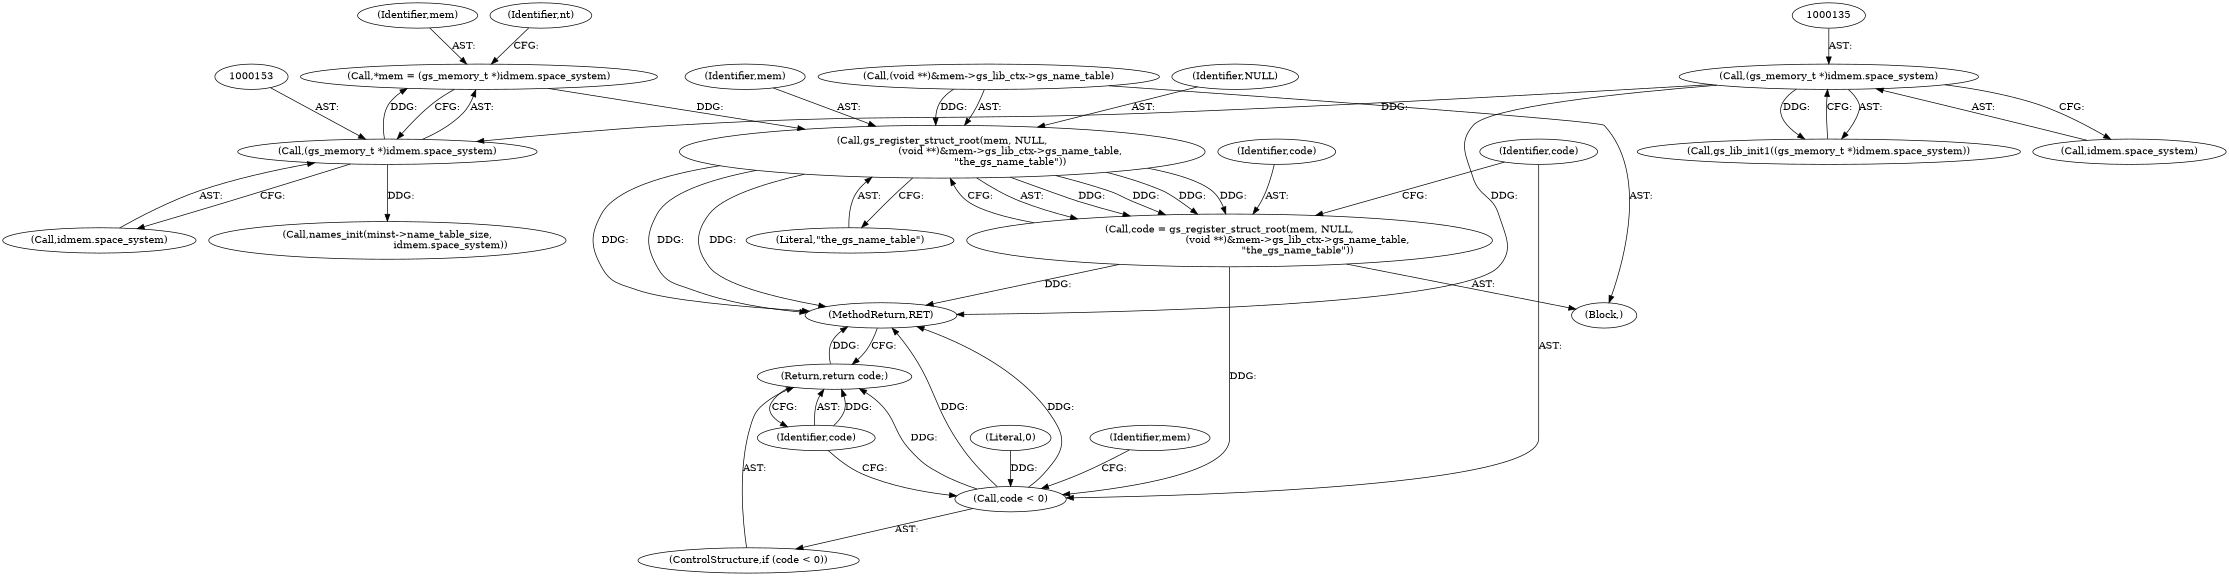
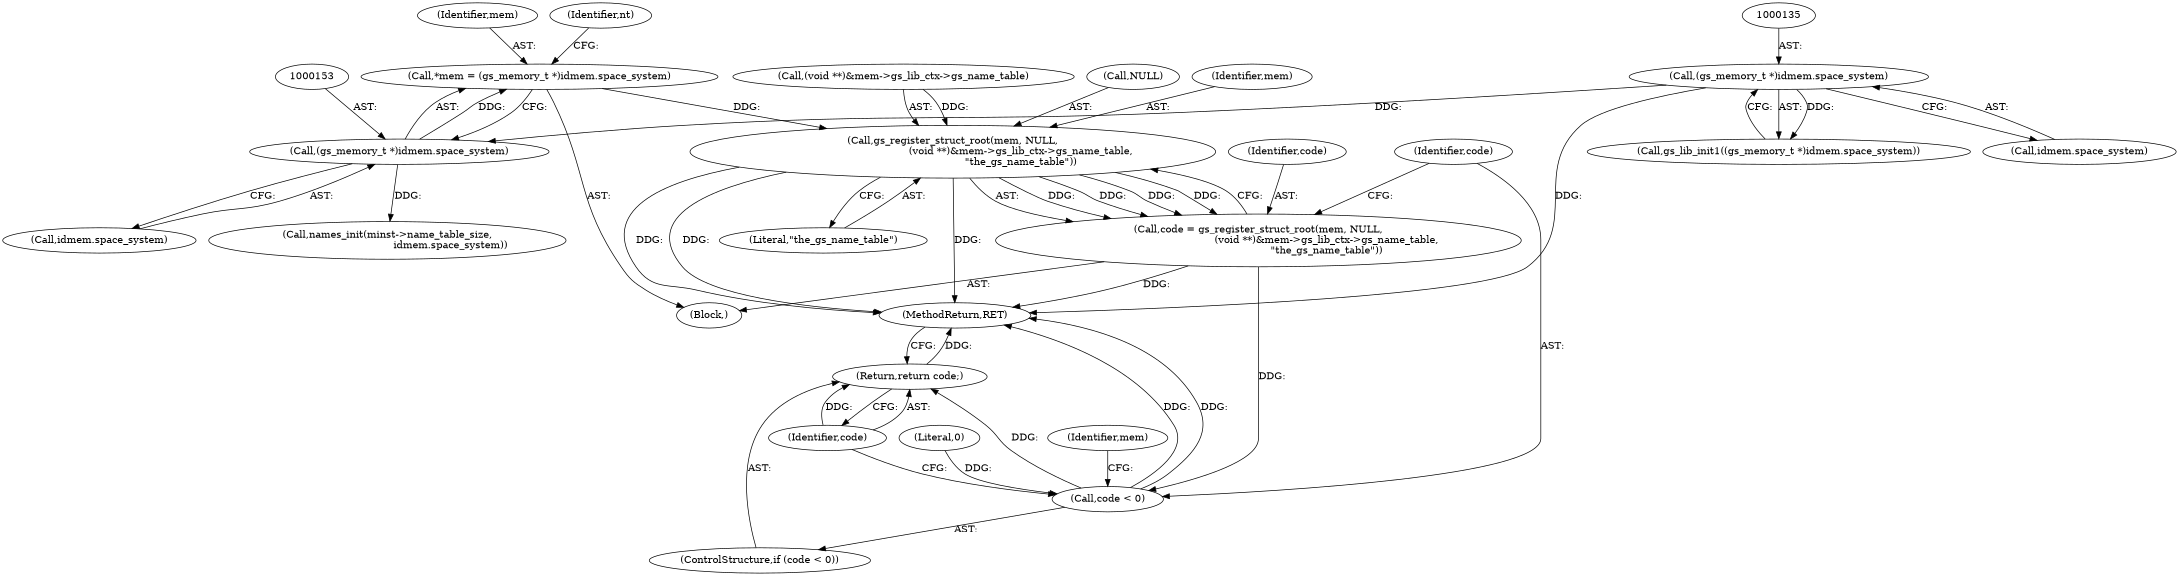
node "(Identifier,NULL)": label "(Identifier,NULL)" -> "(Call,NULL)"
edge "(Call,(void **)&mem->gs_lib_ctx->gs_name_table)" -> "(Block,)": now "(Call,*mem = (gs_memory_t *)idmem.space_system)" -> "(Block,)"
